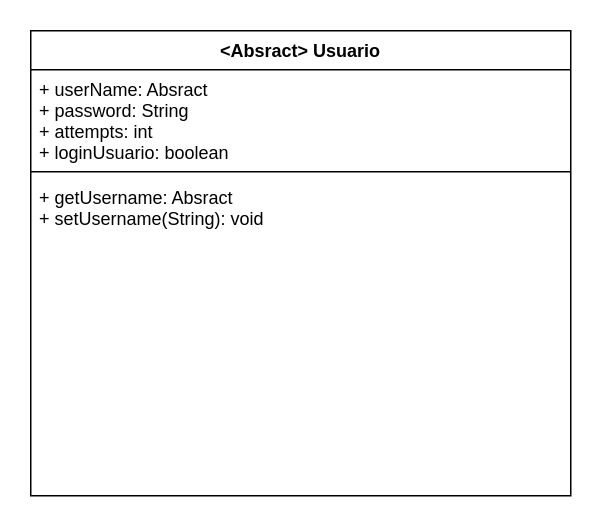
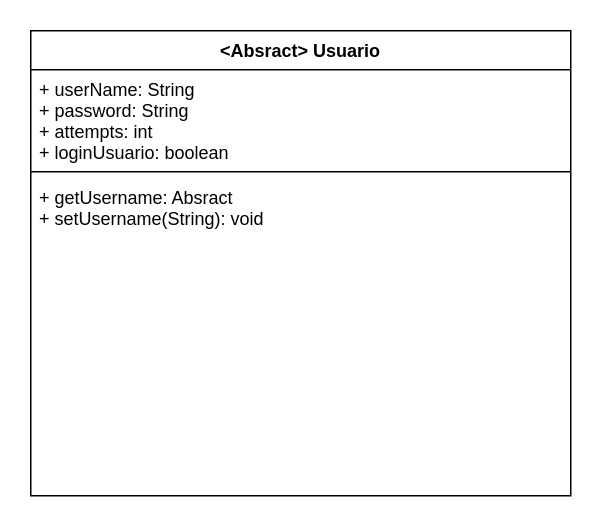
node "+ userName: Absract + password: String + attempts: int + loginUsuario: boolean": label "+ userName: Absract + password: String + attempts: int + loginUsuario: boolean" -> "+ userName: String + password: String + attempts: int + loginUsuario: boolean"
